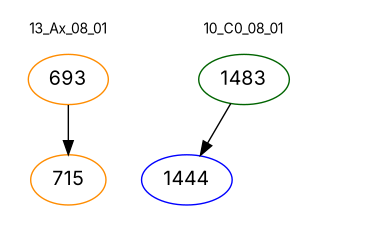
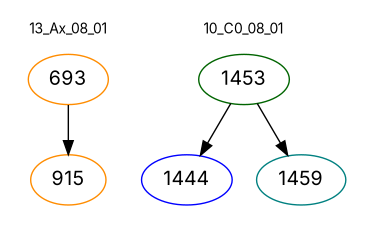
node "1483": label "1483" -> "1453"
node "715": label "715" -> "915"
node "1459": added
